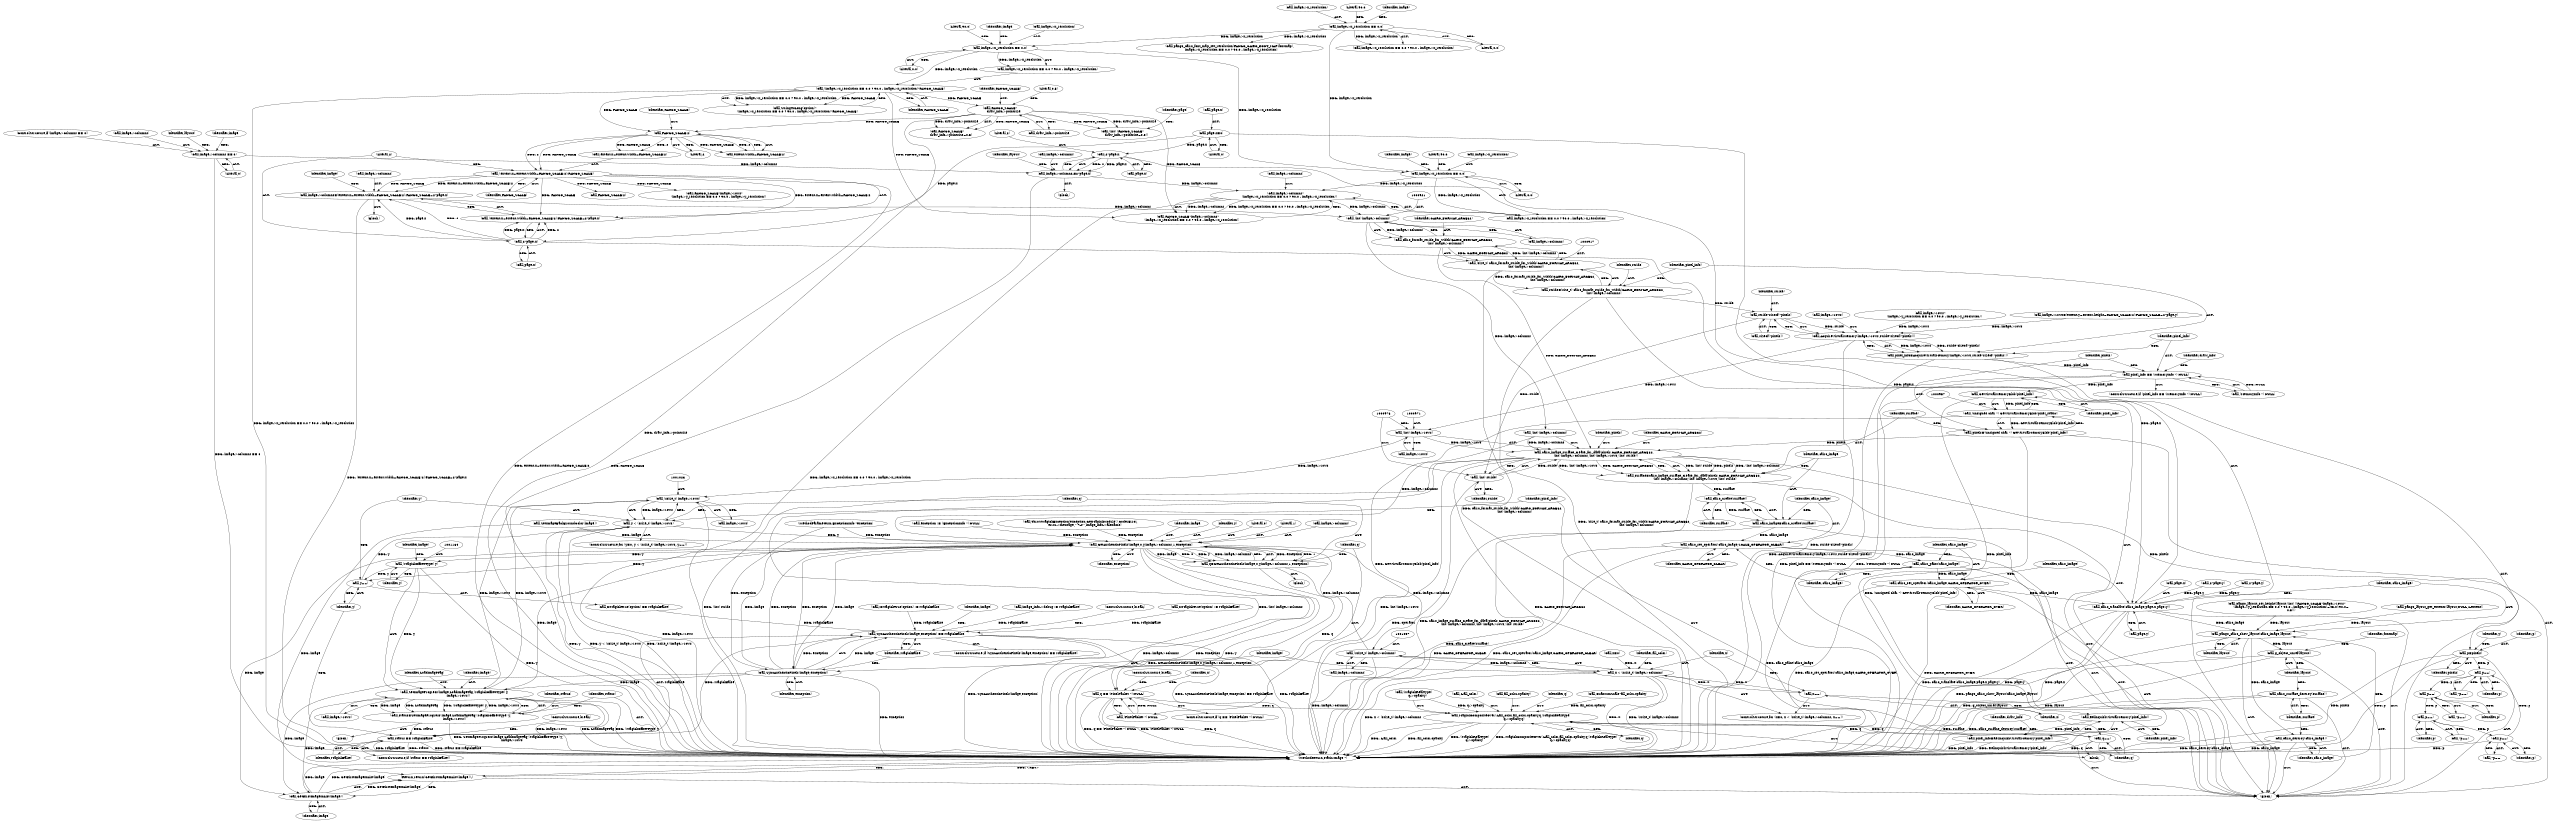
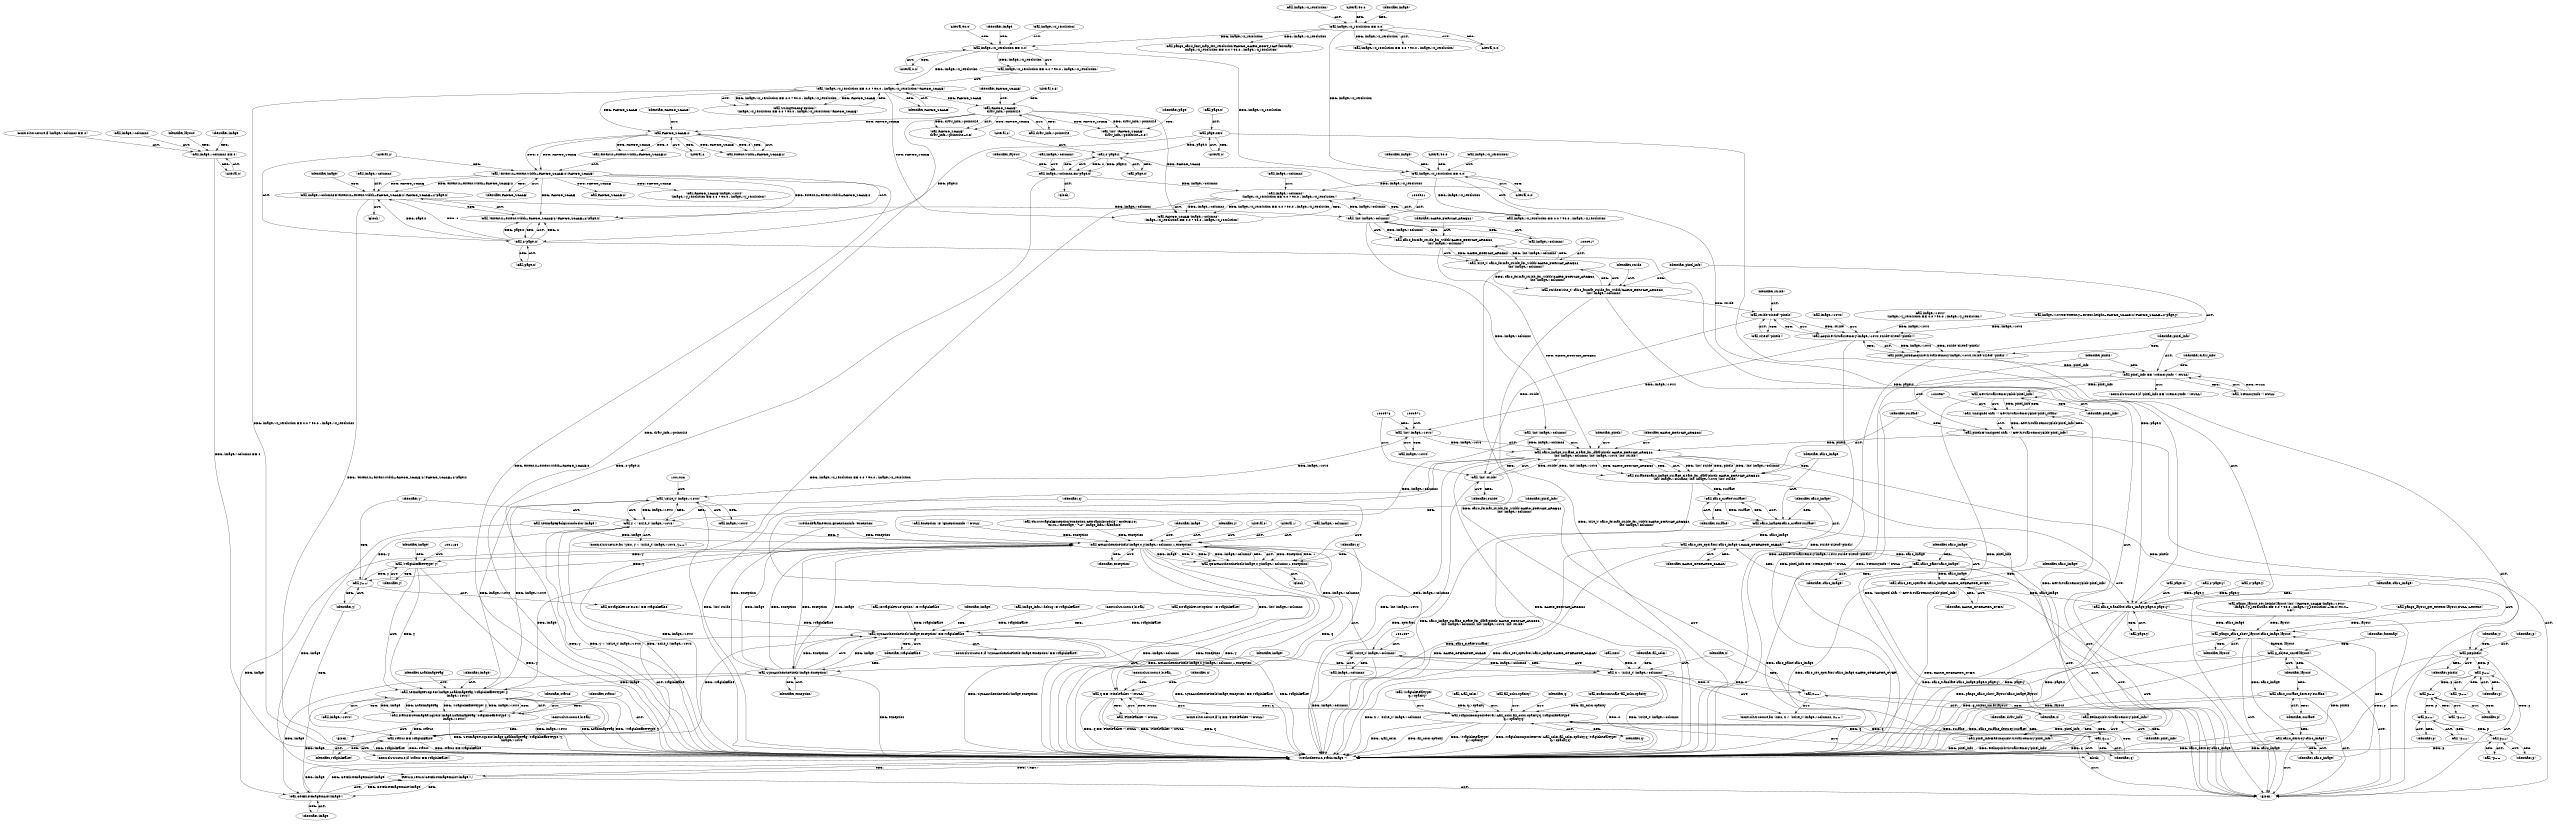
edge "(Call,image->columns == 0)" -> "(Call,image->columns-=2*page.x)": removed, label "DDG: image->columns"
edge "(Call,(unsigned char *) GetVirtualMemoryBlob(pixel_static))" -> "(Call,(PixelPacket *) NULL)": now "(Call,(unsigned char *) GetVirtualMemoryBlob(pixel_static))" -> "(MethodReturn,static Image *)"
edge "(Call,image->columns-=2*page.x)" -> "(MethodReturn,static Image *)": label "DDG: PANGO_SCALE" -> "DDG: 2*page.x"
node "(Call,IsMagickTrue(option) == MagickFalse)": label "(Call,IsMagickTrue(option) == MagickFalse)" -> "(Call,IsMagickTrue(error) == MagickFalse)"
edge "(Call,pango_cairo_show_layout(cairo_image,layout))" -> "(Call,g_object_unref(layout))": label "DDG: layout" -> "PANGO: layout"
